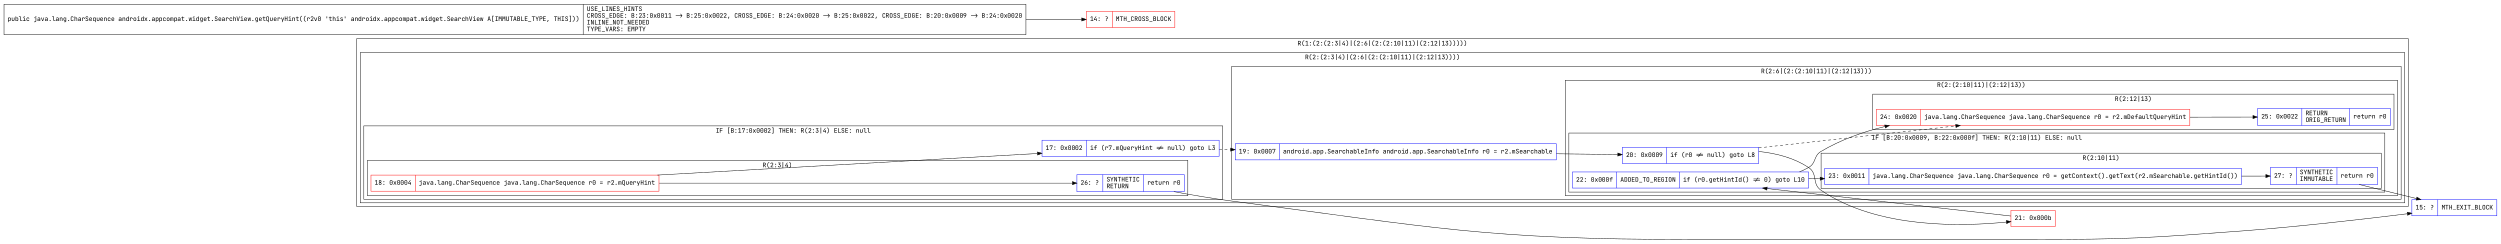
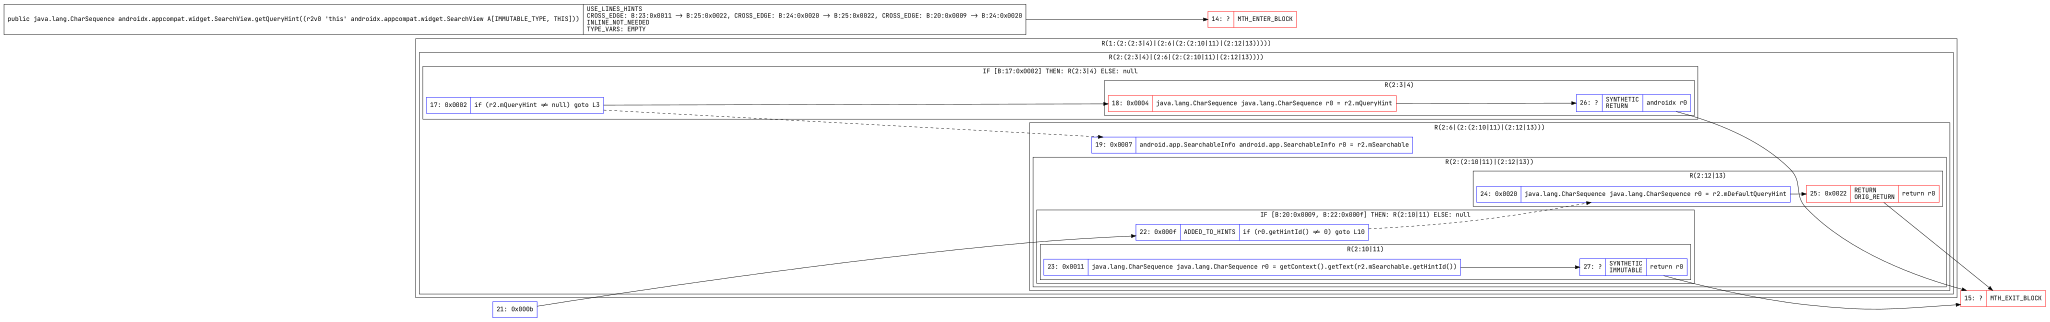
node "14: ?": text "MTH_CROSS_BLOCK" -> "MTH_ENTER_BLOCK"
node "24: 0x0020": color red -> blue
node "25: 0x0022": color blue -> red
edge "22: 0x000f" -> "24: 0x0020": style solid -> dashed
node "17: 0x0002": text "if (r7.mQueryHint != null) goto L3" -> "if (r2.mQueryHint != null) goto L3"
node "20: 0x0009": removed
edge "18: 0x0004" -> "17: 0x0002": reversed
edge "22: 0x000f" -> "23: 0x0011": removed
node "22: 0x000f": text "ADDED_TO_REGION" -> "ADDED_TO_HINTS"
node "26: ?": text "return r0" -> "androidx r0"
node "15: ?": color blue -> red
node "21: 0x000b": color red -> blue
edge "25: 0x0022" -> "15: ?": added
